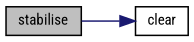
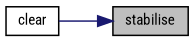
edge "stabilise" -> "clear": reversed
